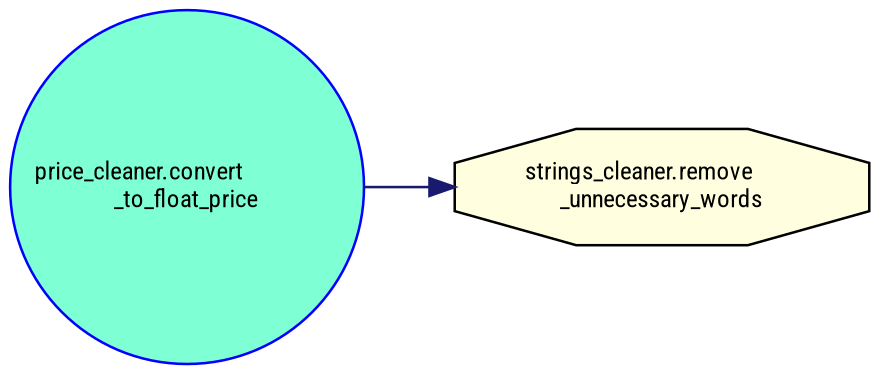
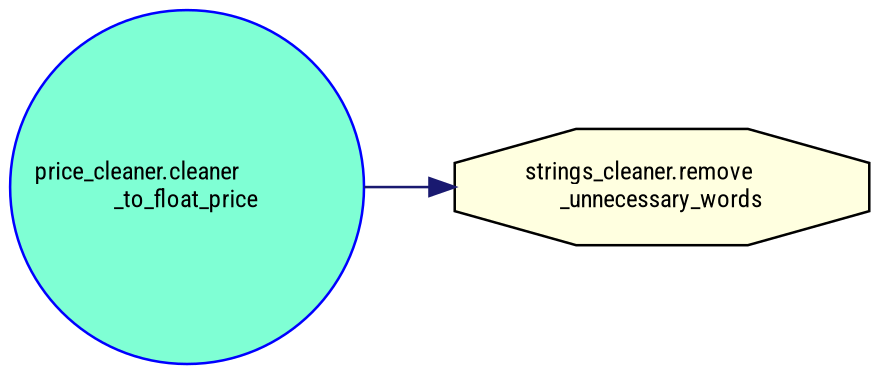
node "price_cleaner.convert _to_float_price": label "price_cleaner.convert _to_float_price" -> "price_cleaner.cleaner _to_float_price"
